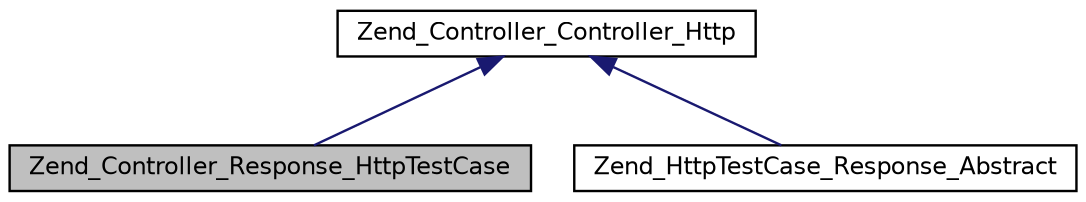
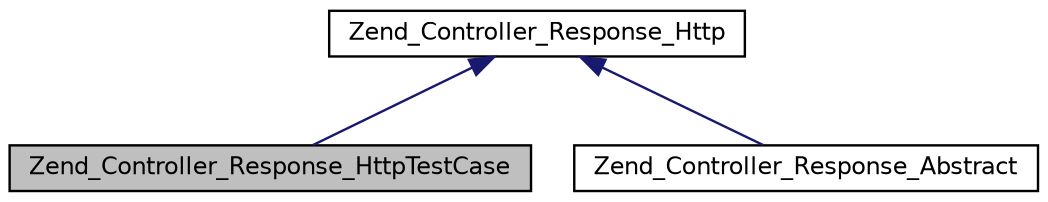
node "Zend_Controller_Controller_Http": label "Zend_Controller_Controller_Http" -> "Zend_Controller_Response_Http"
node "Zend_HttpTestCase_Response_Abstract": label "Zend_HttpTestCase_Response_Abstract" -> "Zend_Controller_Response_Abstract"
